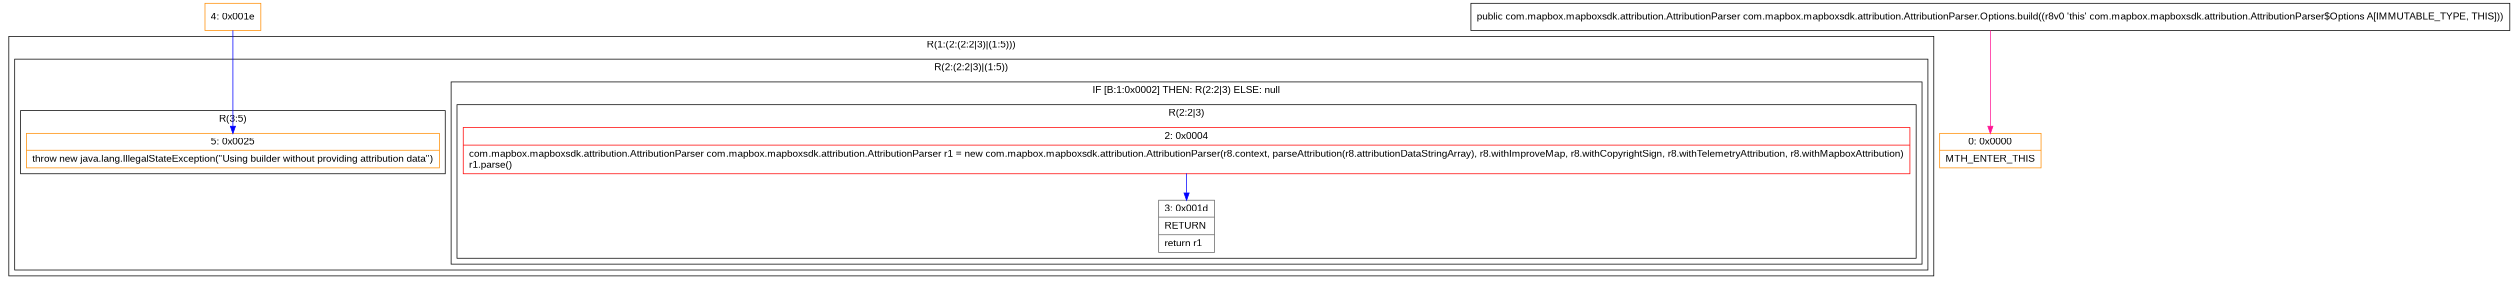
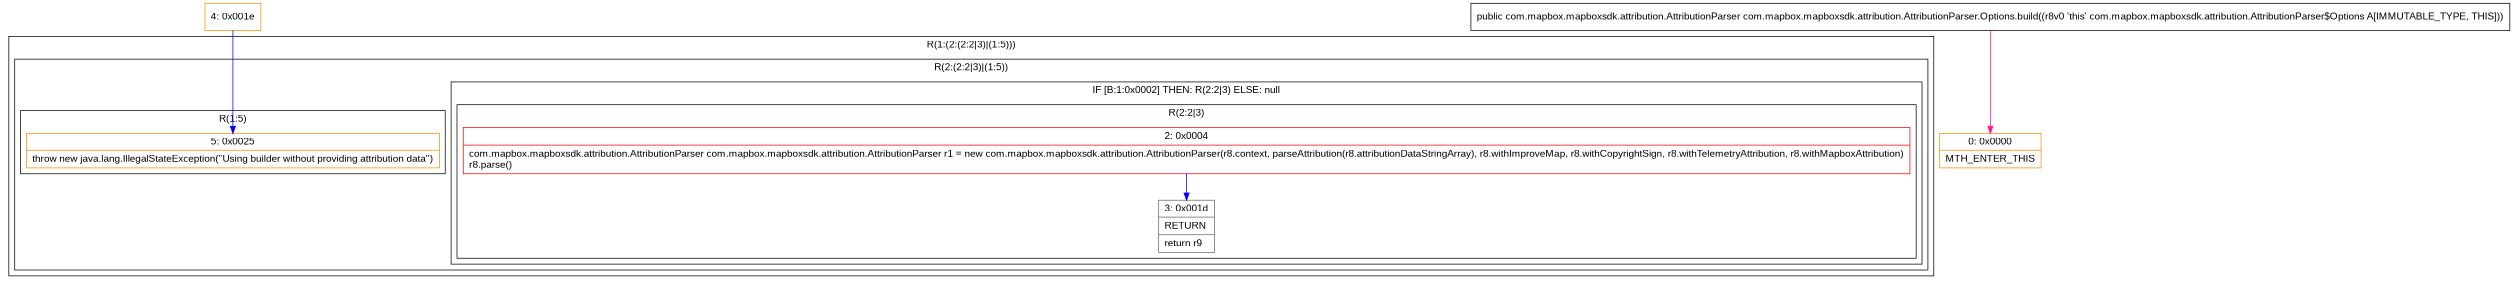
cluster "R(3:5)": label "R(3:5)" -> "R(1:5)"
node "2: 0x0004": text "r1.parse()" -> "r8.parse()"
node "3: 0x001d": text "return r1" -> "return r9"
